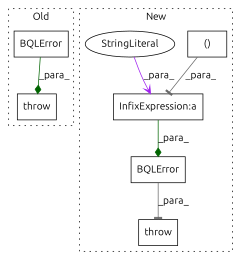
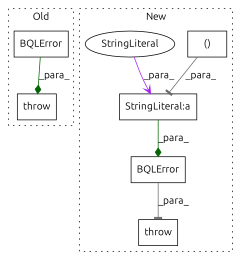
node "InfixExpression:a": label "InfixExpression:a" -> "StringLiteral:a"
